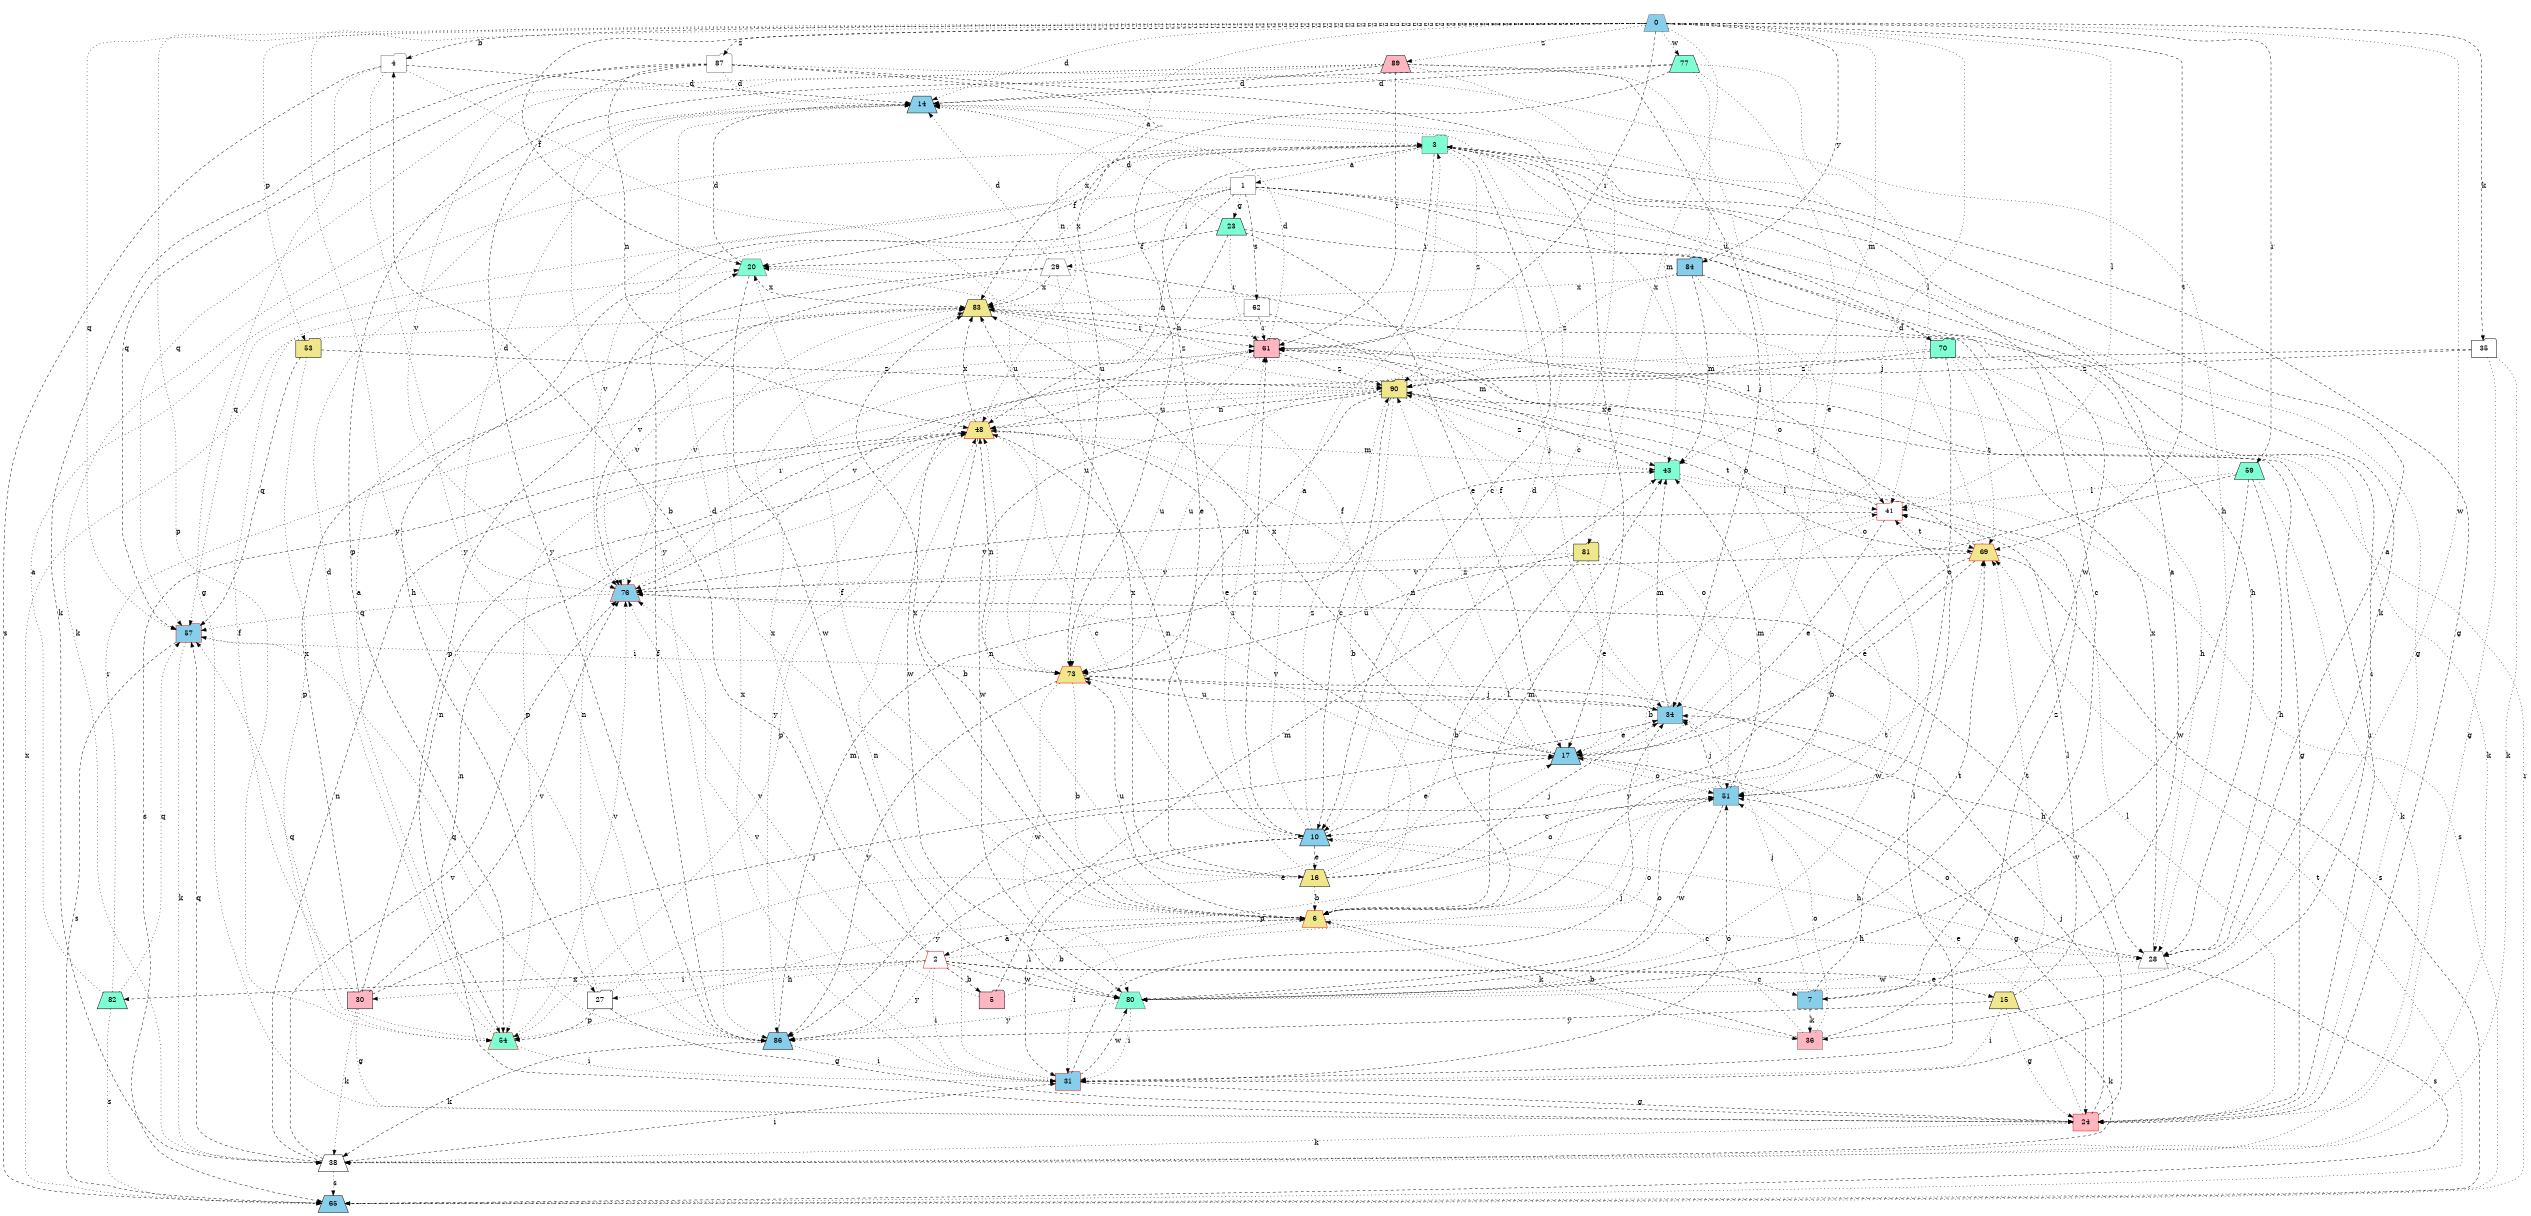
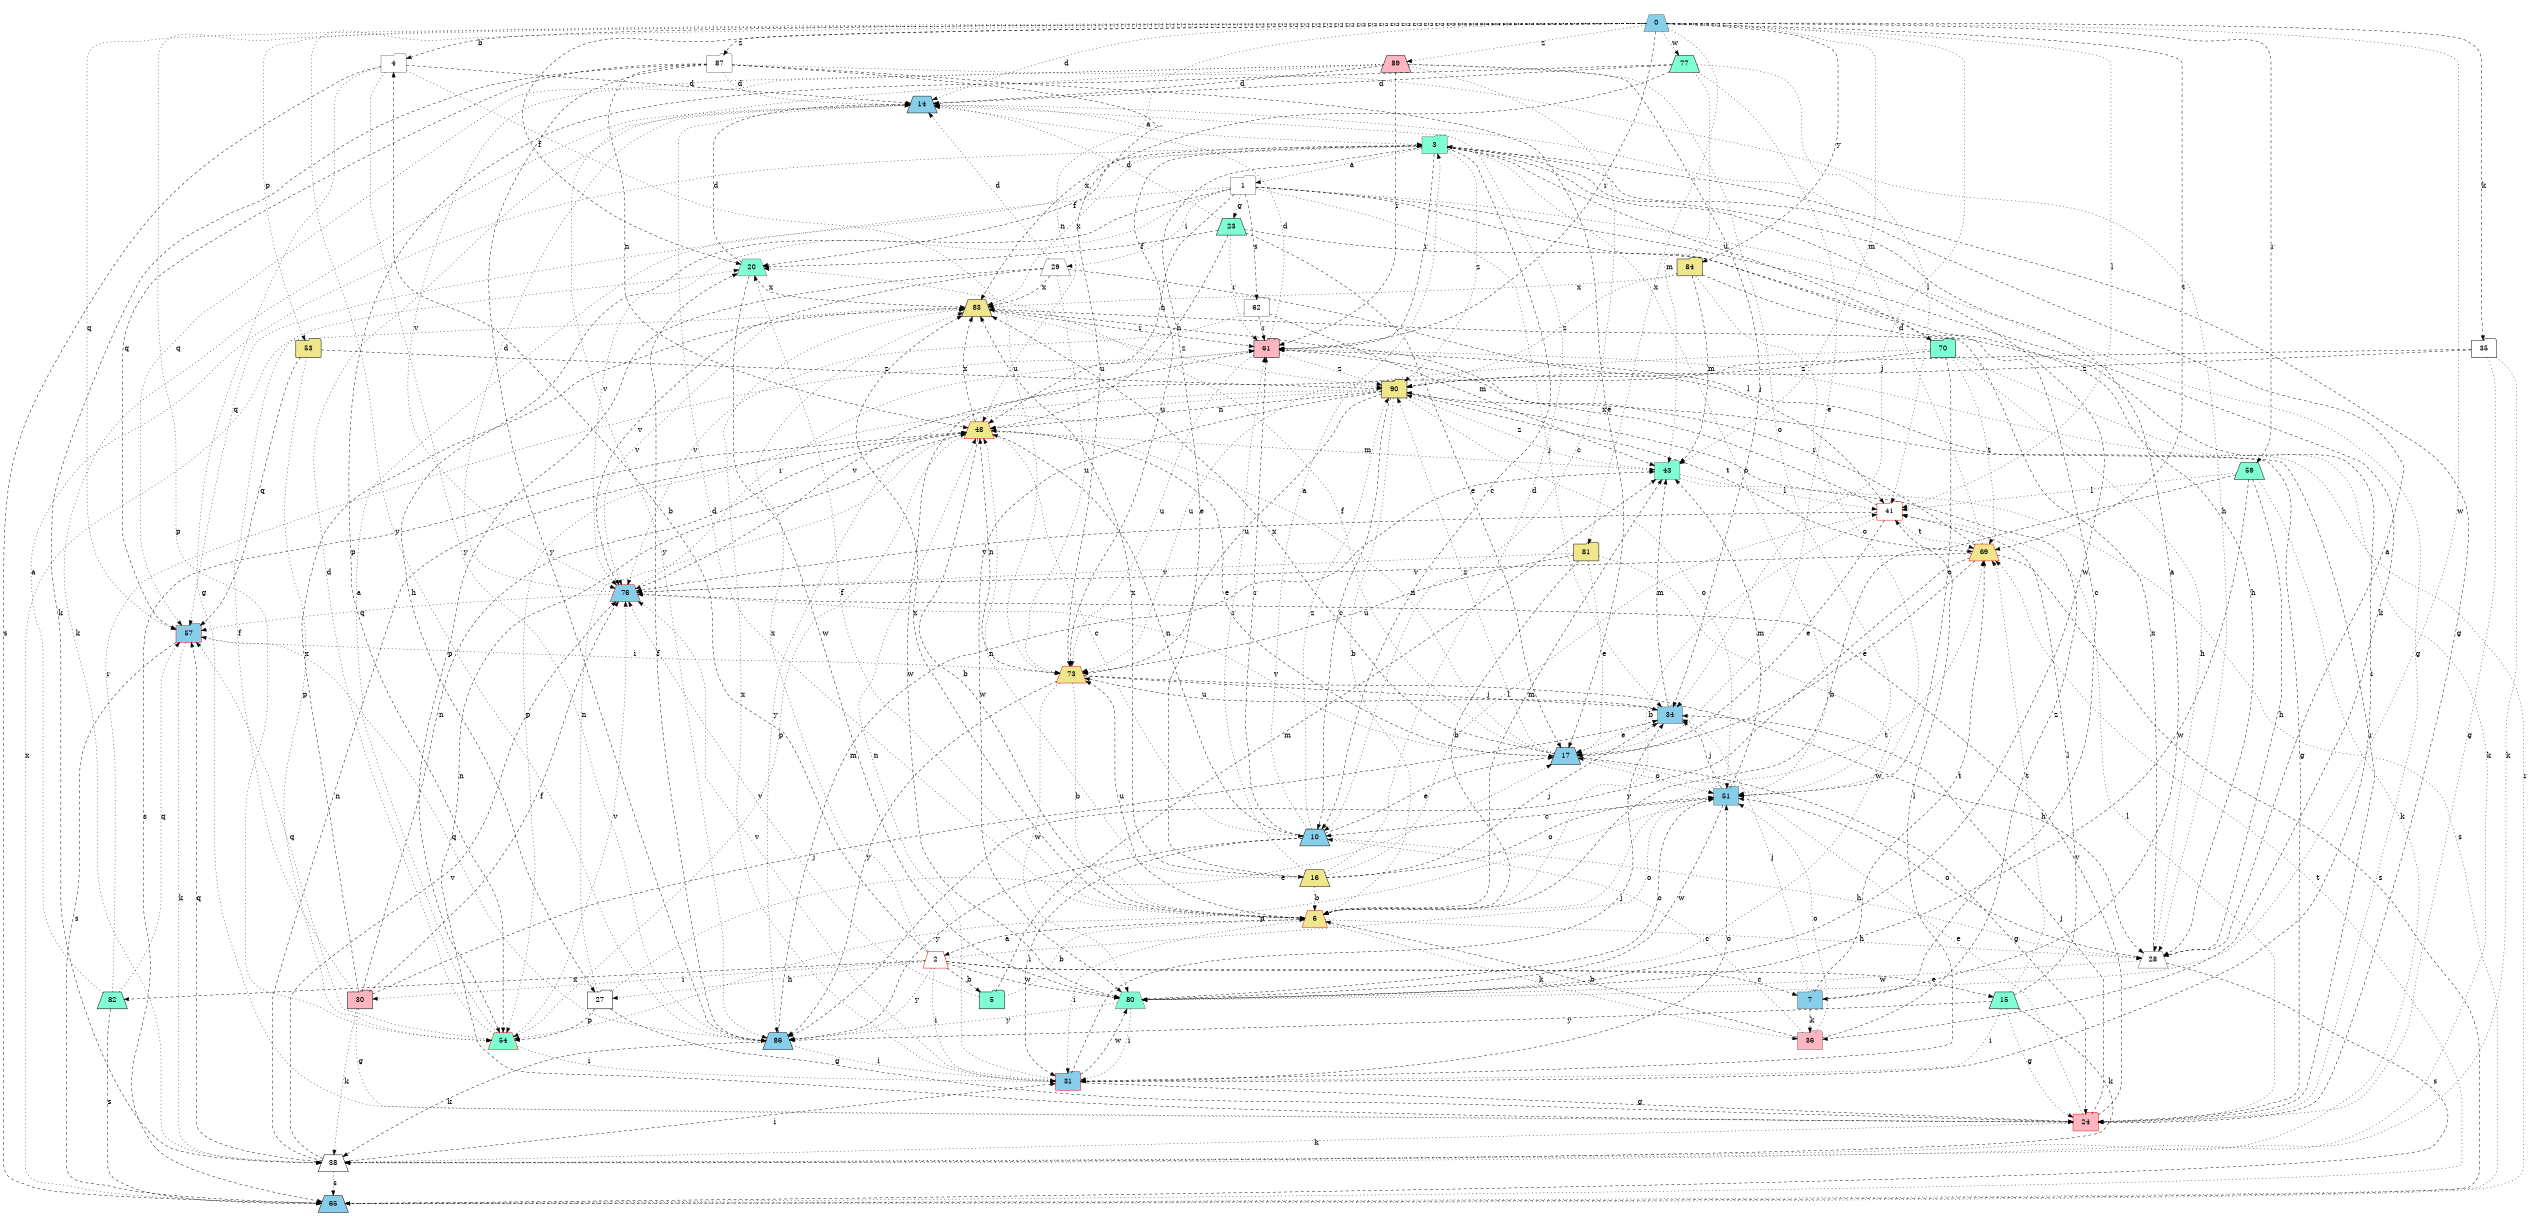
node "84": fillcolor skyblue -> khaki
edge "34" -> "20": removed, label "f"
edge "61" -> "90": style dashed -> dotted
edge "30" -> "76": label "v" -> "f"
edge "10" -> "16": removed, label "e"
node "5": fillcolor lightpink -> aquamarine
node "15": fillcolor khaki -> aquamarine
edge "82" -> "65": style dotted -> dashed
